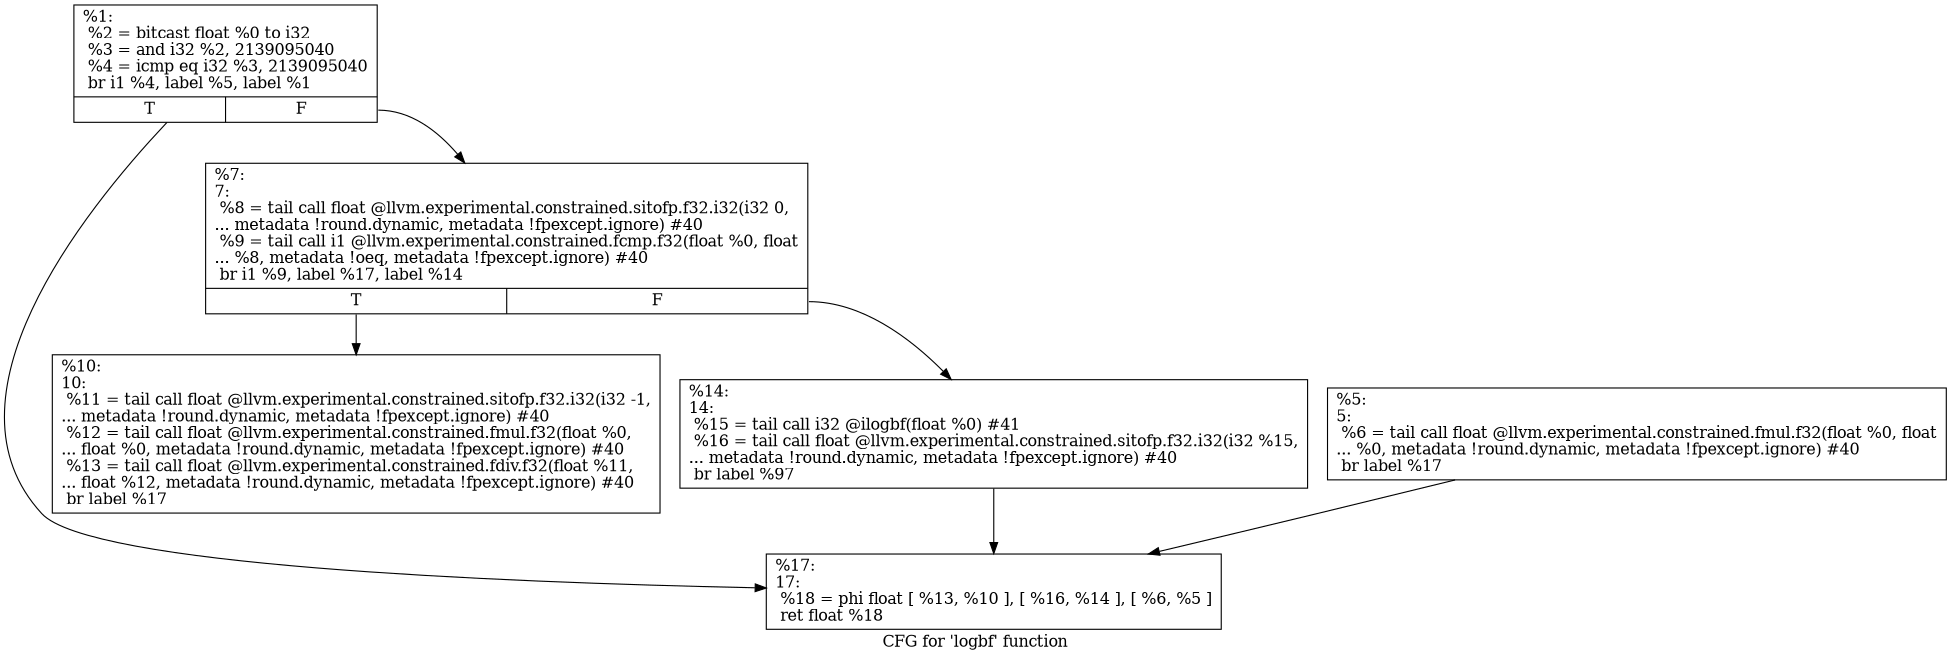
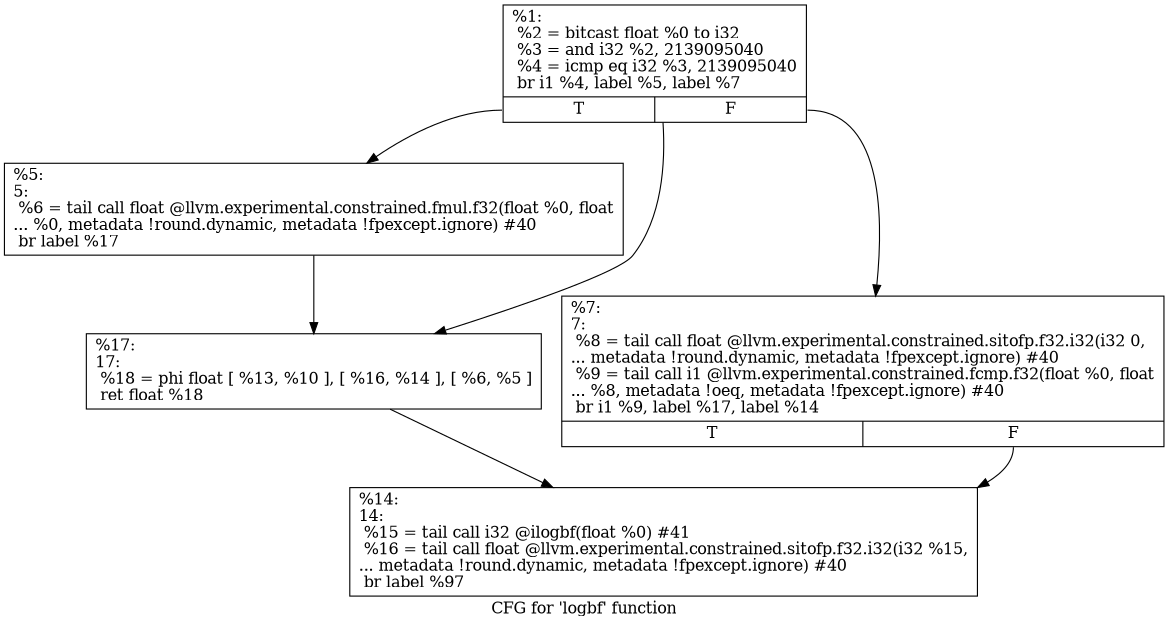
node "%1:": text "br i1 %4, label %5, label %1" -> "br i1 %4, label %5, label %7"
edge "%1:" -> "%5:": added
node "%10:": removed
edge "%14:" -> "%17:": reversed
